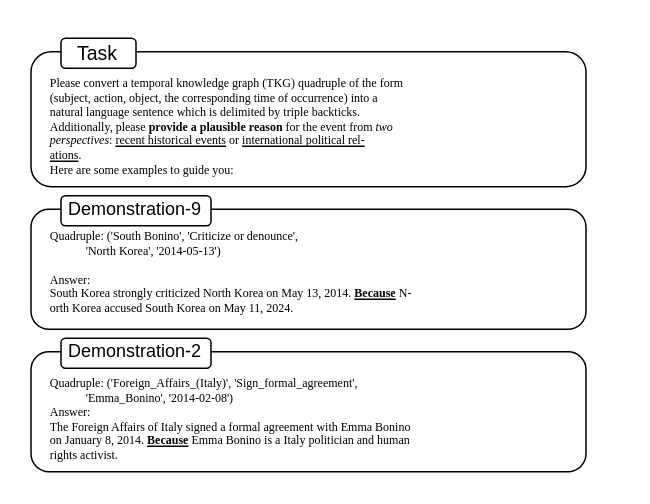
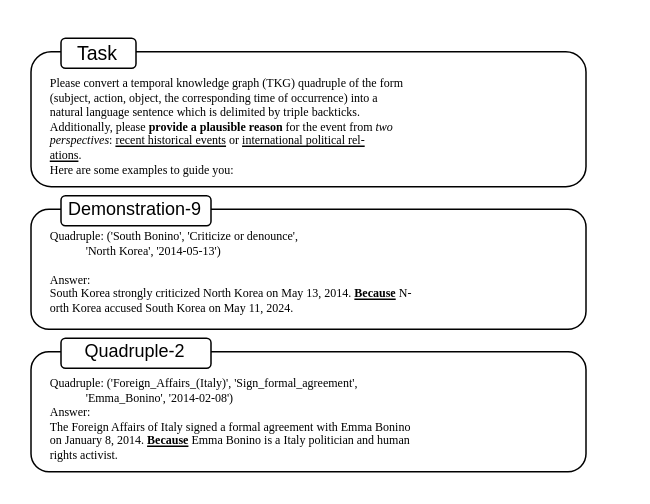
node "Demonstration-2": label "Demonstration-2" -> "Quadruple-2"
